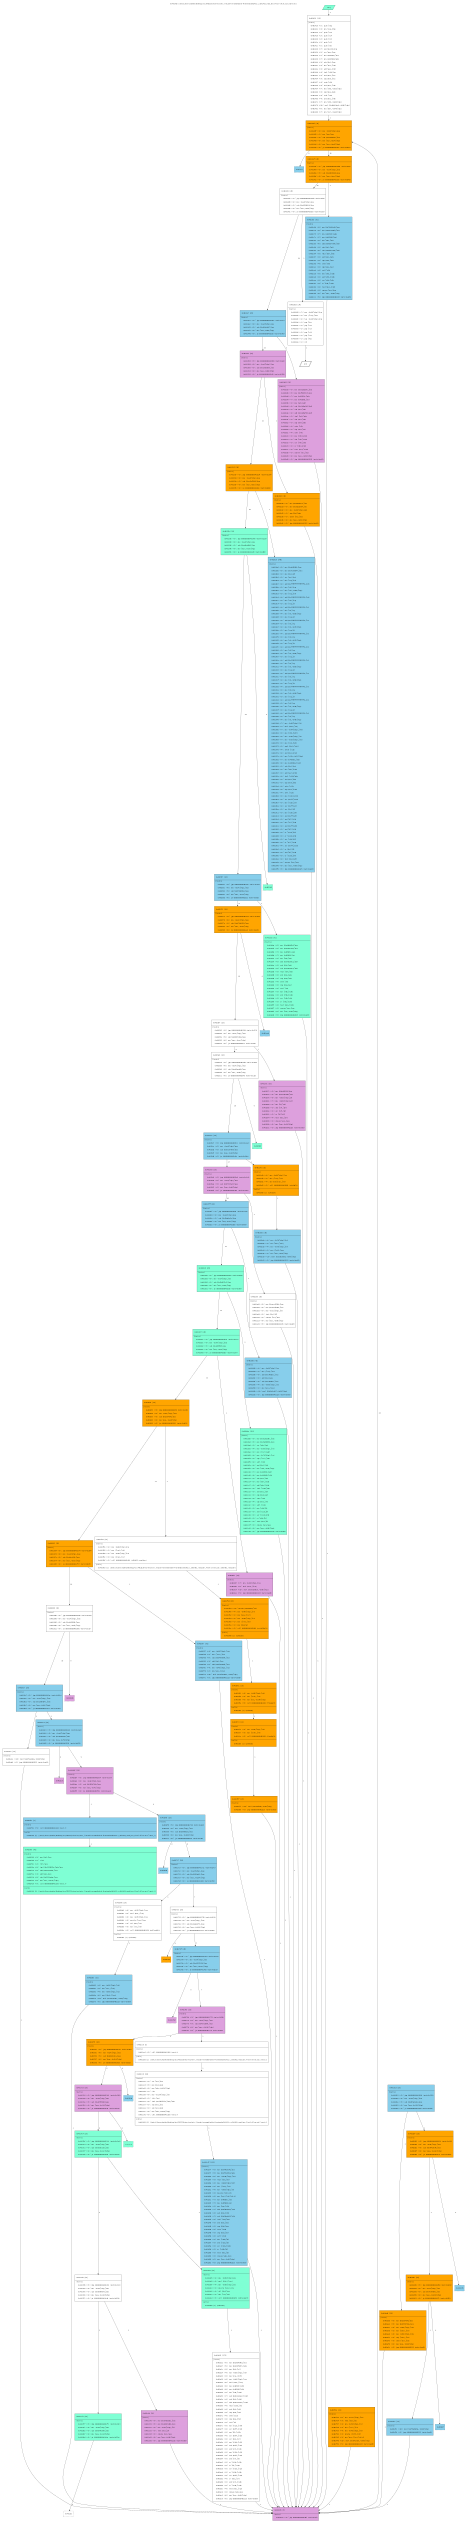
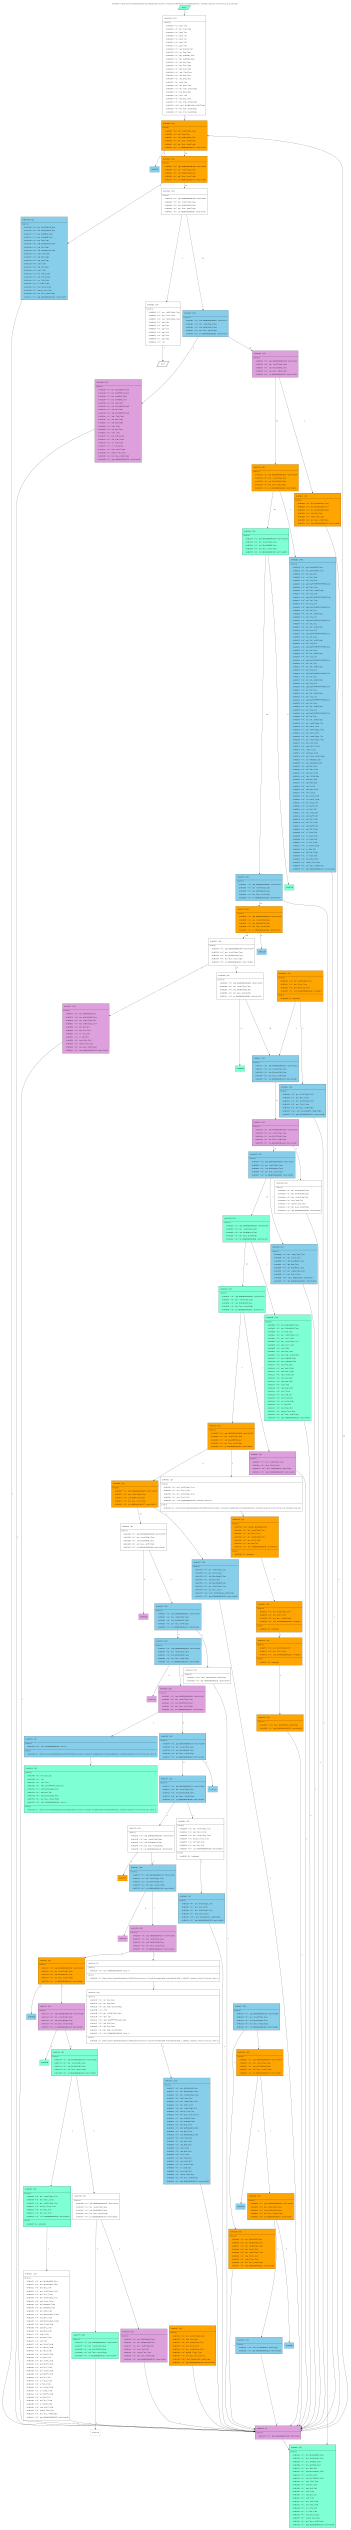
edge "0x4015c7 [28]" -> "0x401afa [16]": reversed
edge "0x401daa [91]" -> "0x402225 [5]": reversed
